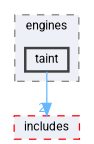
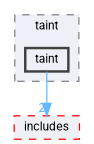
cluster "engines": label "engines" -> "taint"
